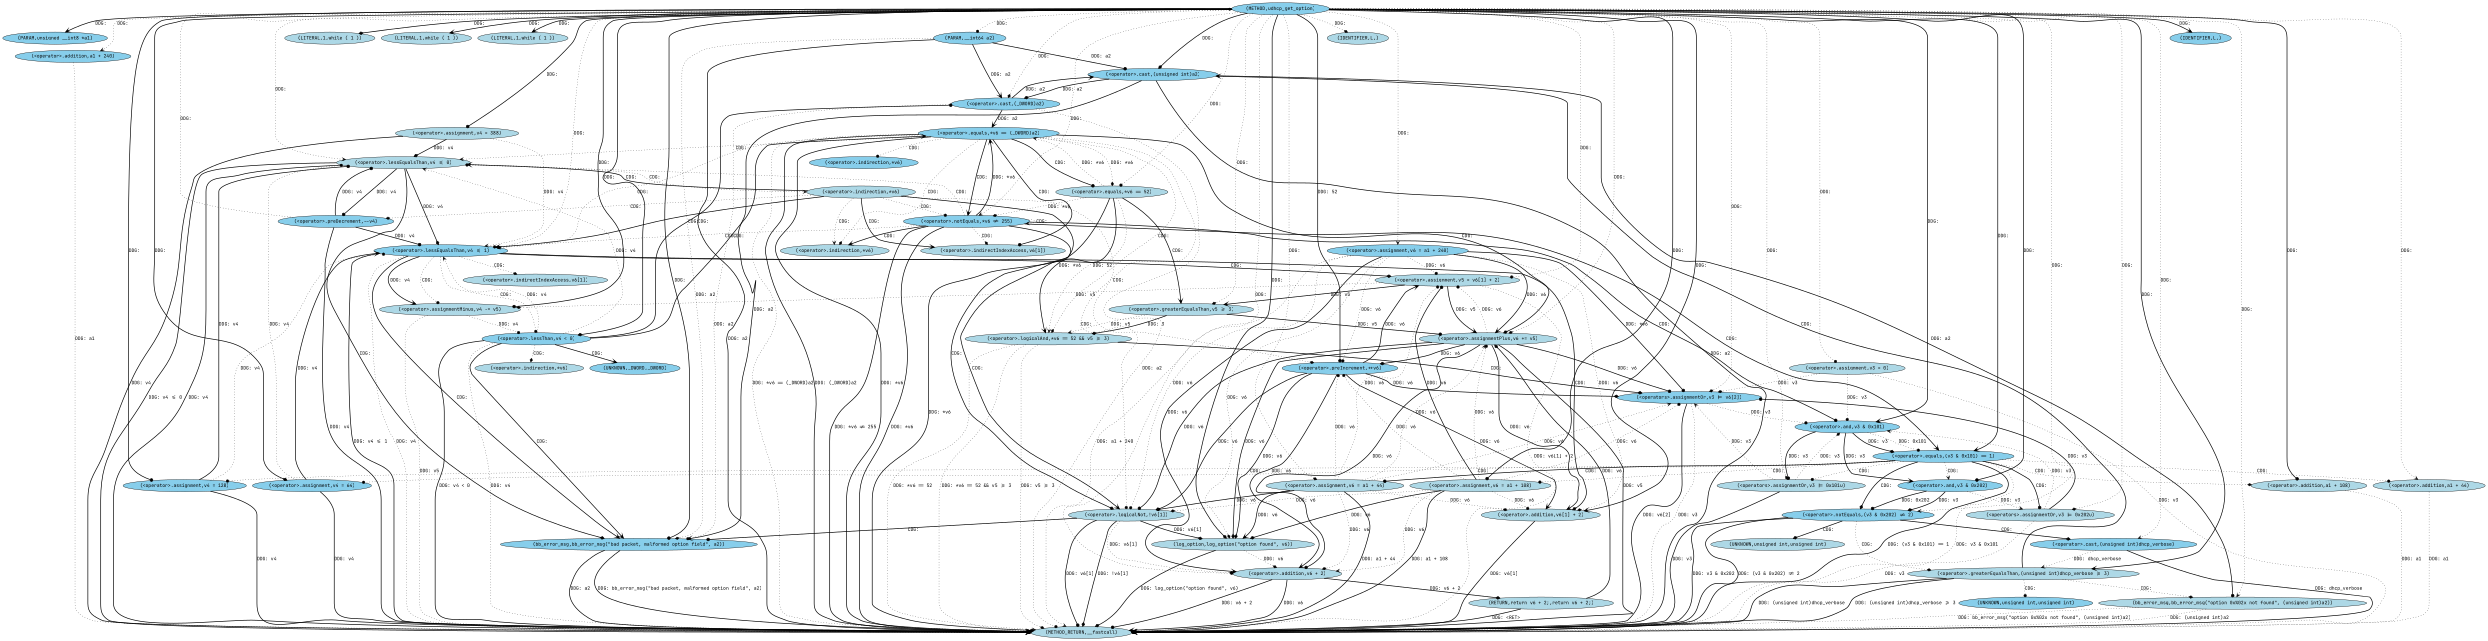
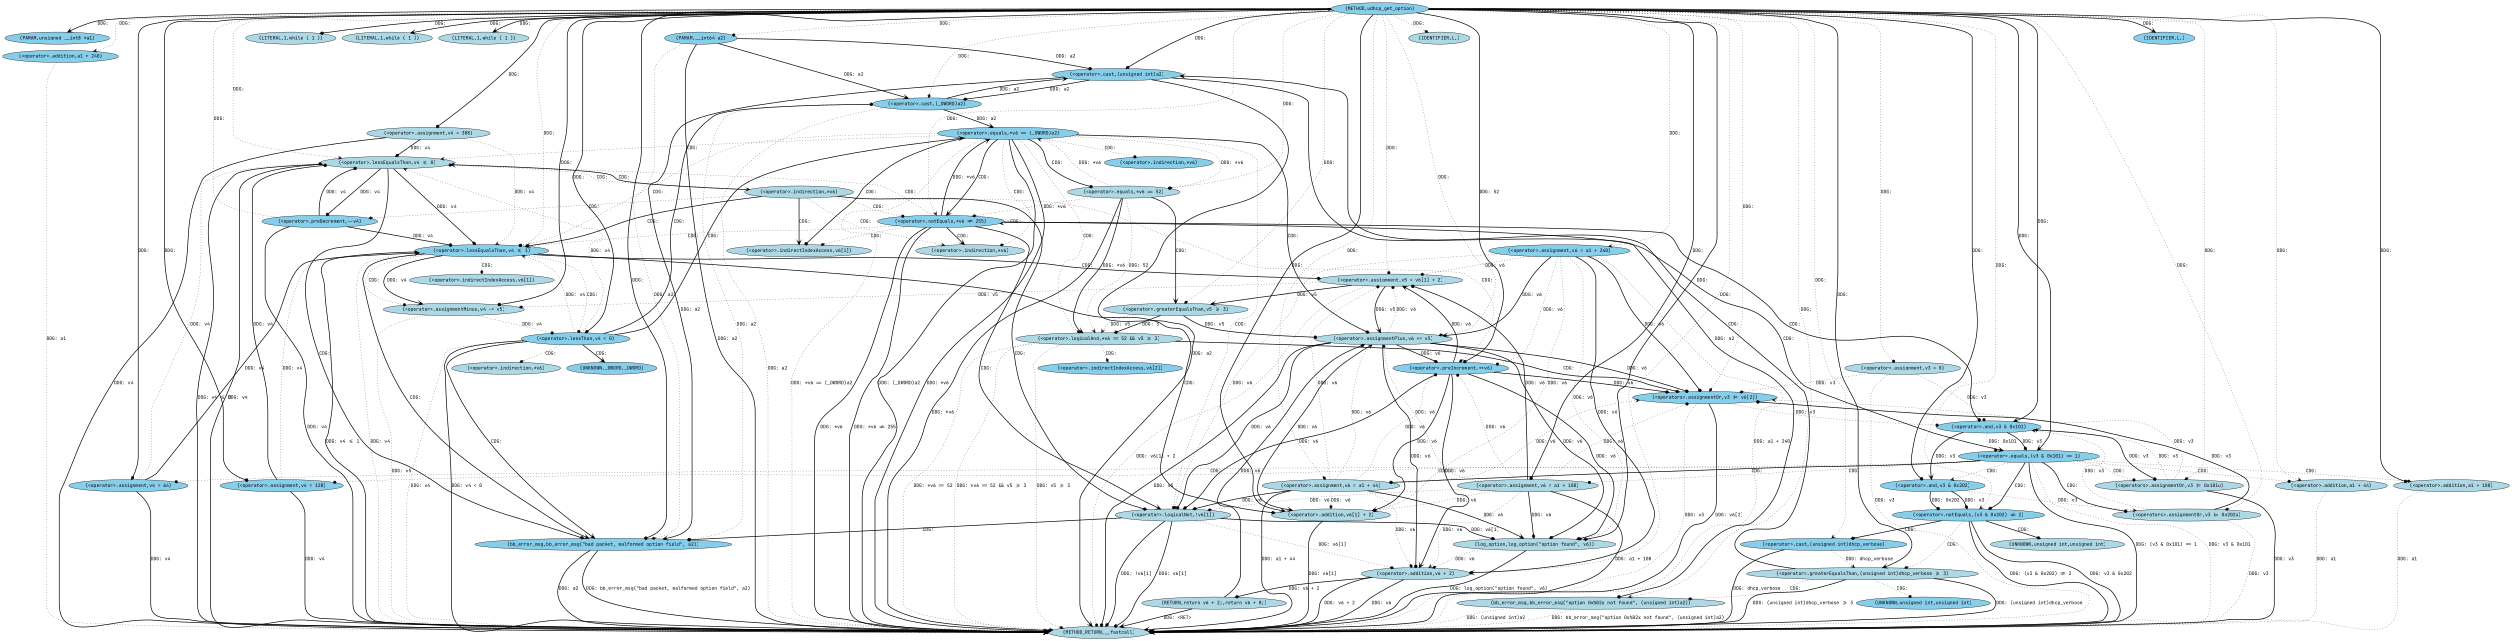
edge "(<operator>.assignment,v6 = a1 + 240)" -> "(<operators>.assignmentOr,v3 |= v6[2])": label "DDG: *v6" -> "DDG: v6"
node "(<operator>.indirectIndexAccess,v6[2])": added
node "(RETURN,return v6 + 2;,return v6 + 2;)": label "(RETURN,return v6 + 2;,return v6 + 2;)" -> "(RETURN,return v6 + 2;,return v6 + 8;)"
